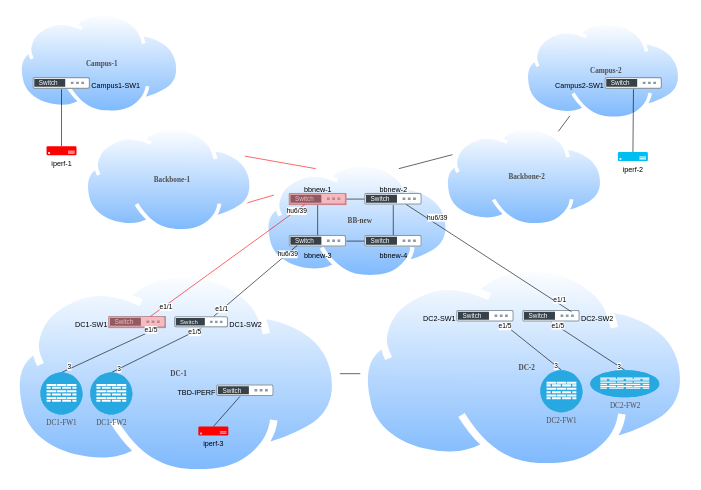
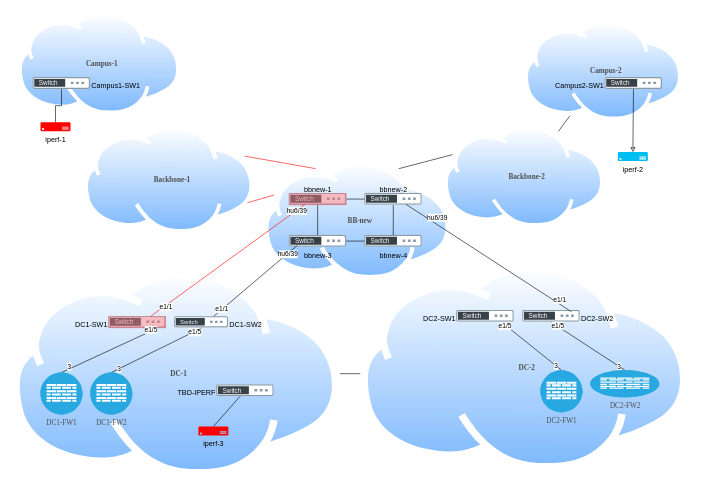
edge "Campus2-SW1" -- "iperf-2": arrowhead none -> classic
node "iperf-1": moved (62, 150) -> (56, 126)
